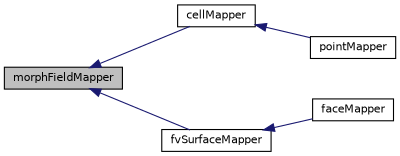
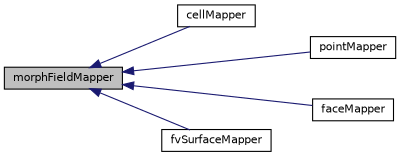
edge "pointMapper" -> "cellMapper": now "pointMapper" -> "morphFieldMapper"
edge "faceMapper" -> "fvSurfaceMapper": now "faceMapper" -> "morphFieldMapper"
